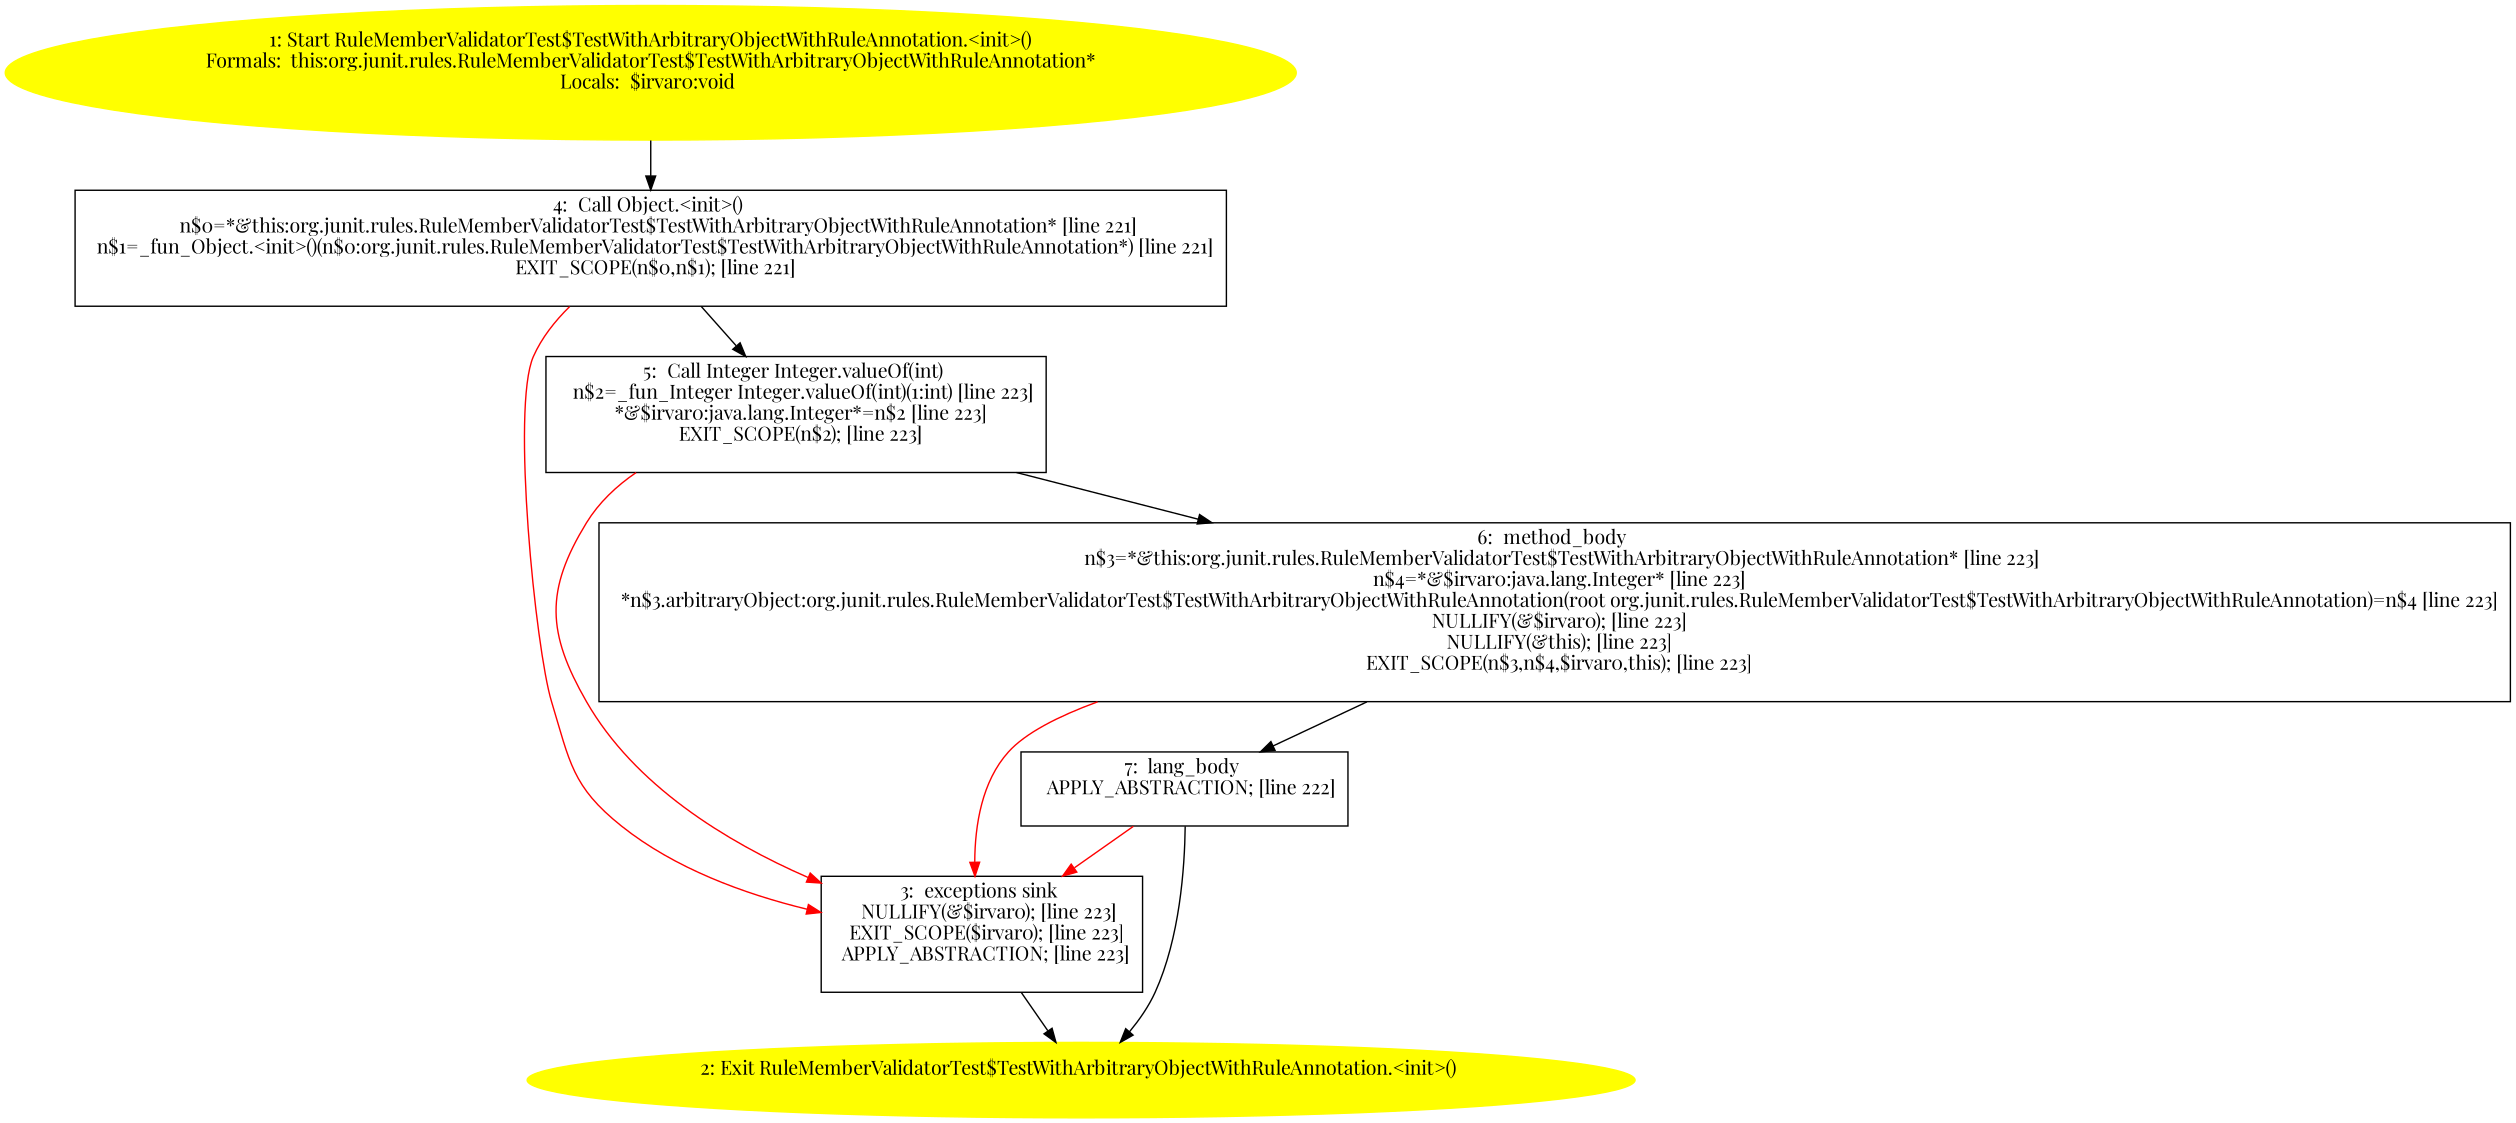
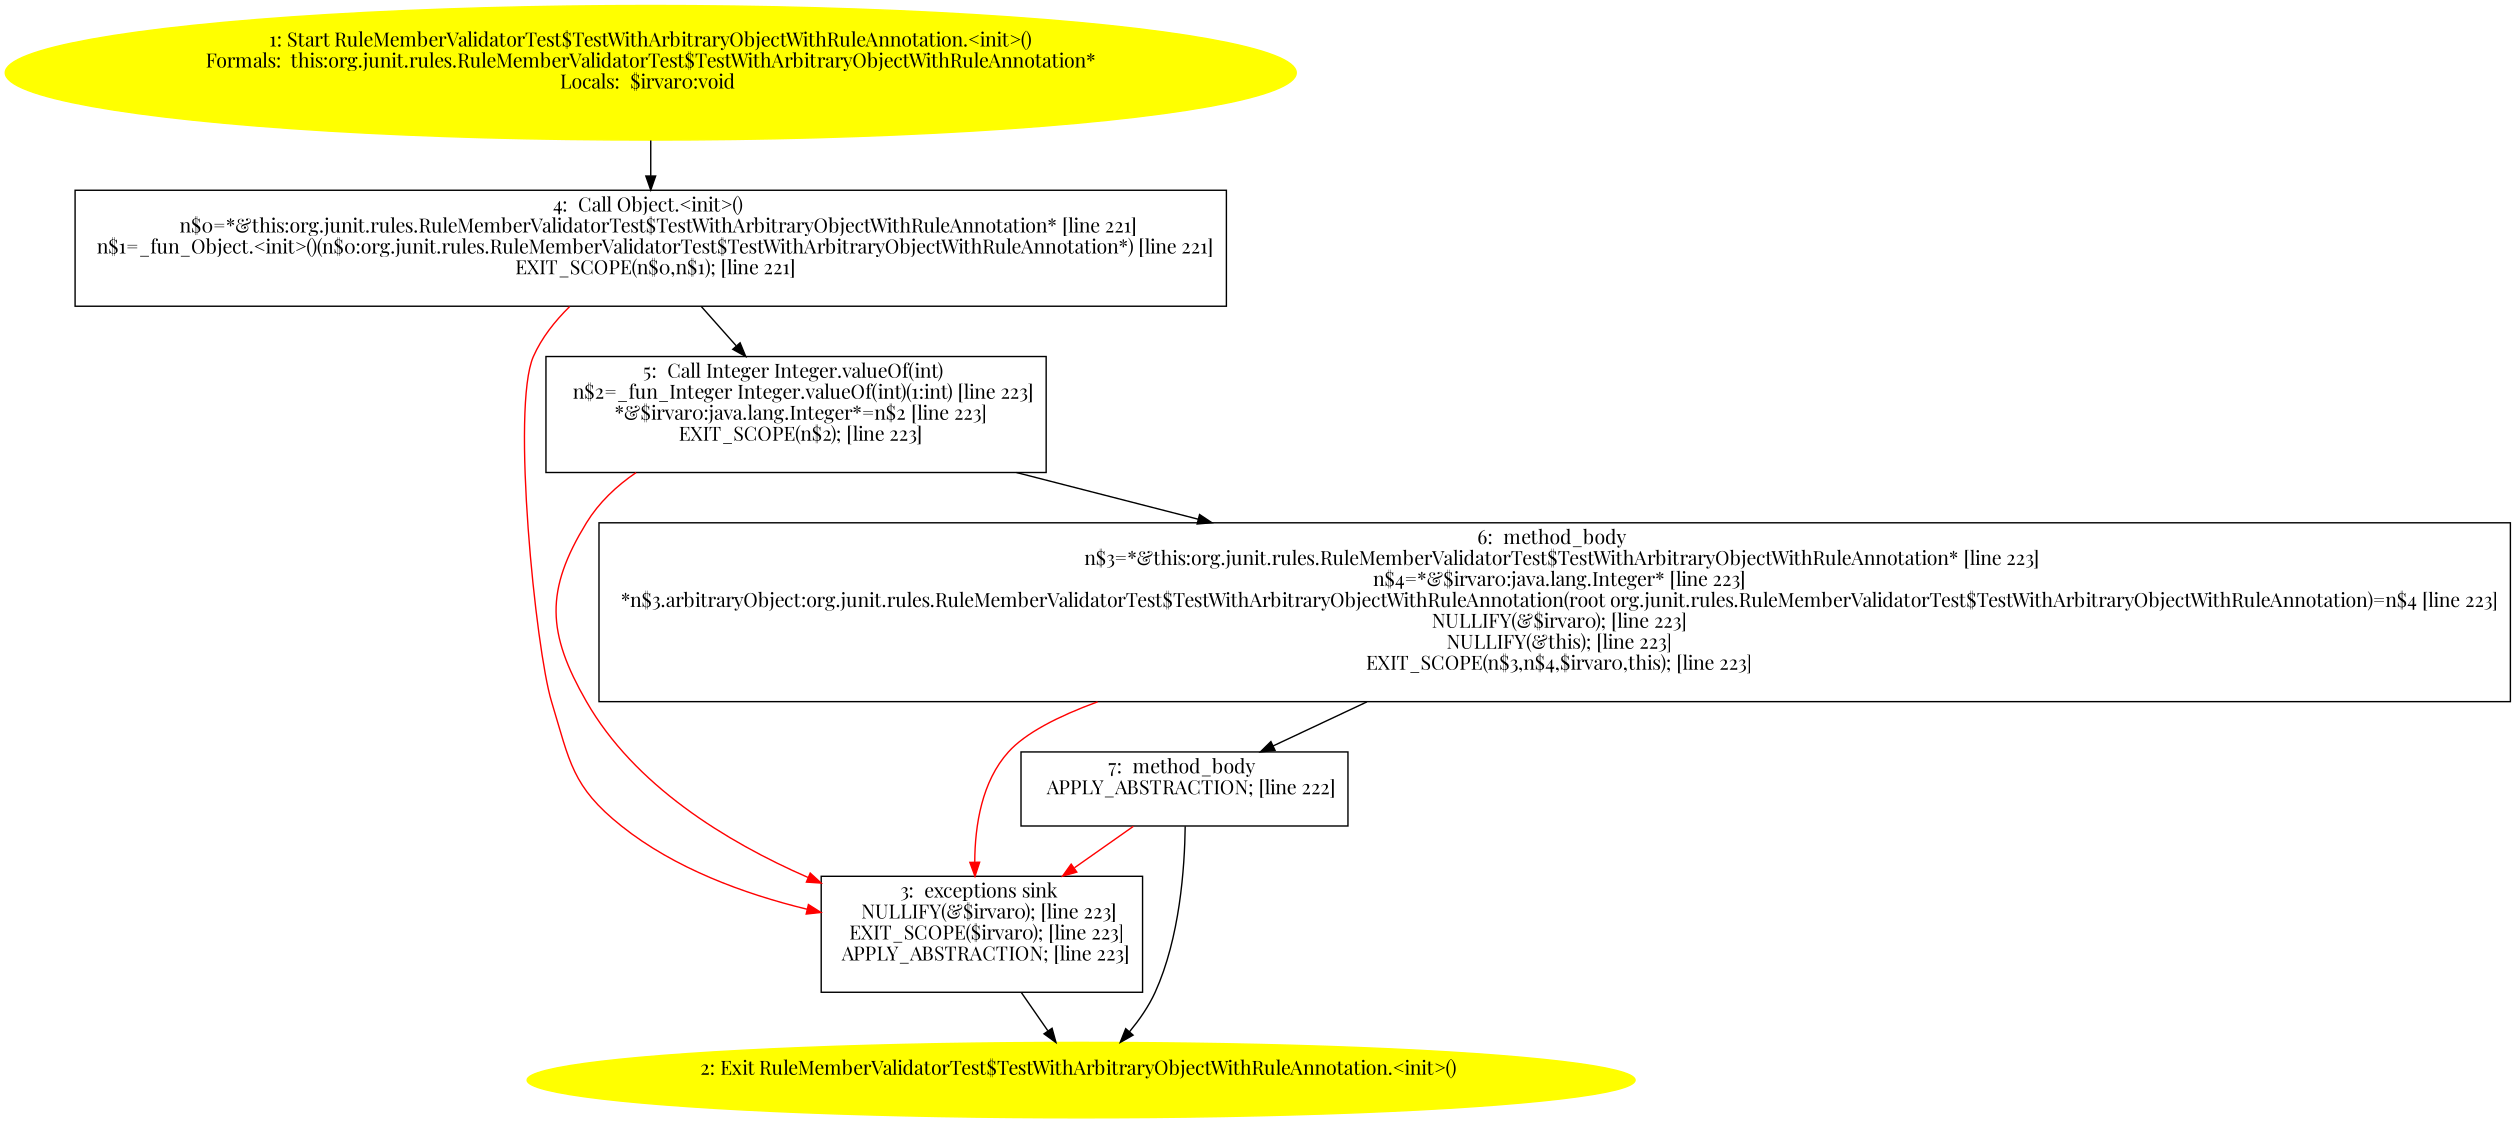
node "7:  lang_body APPLY_ABSTRACTION; [line 222]": label "7:  lang_body APPLY_ABSTRACTION; [line 222]" -> "7:  method_body APPLY_ABSTRACTION; [line 222]"
